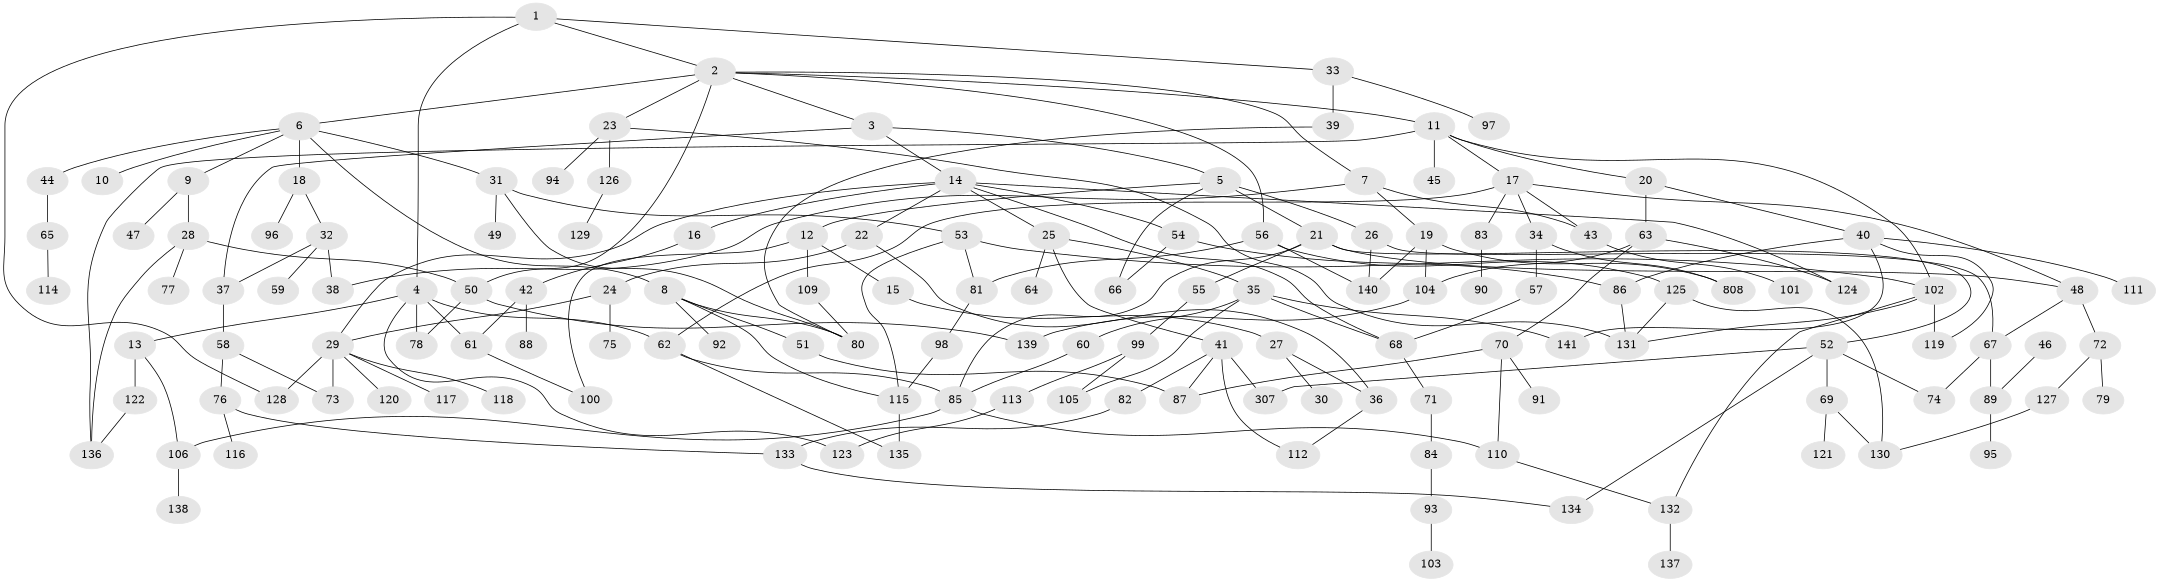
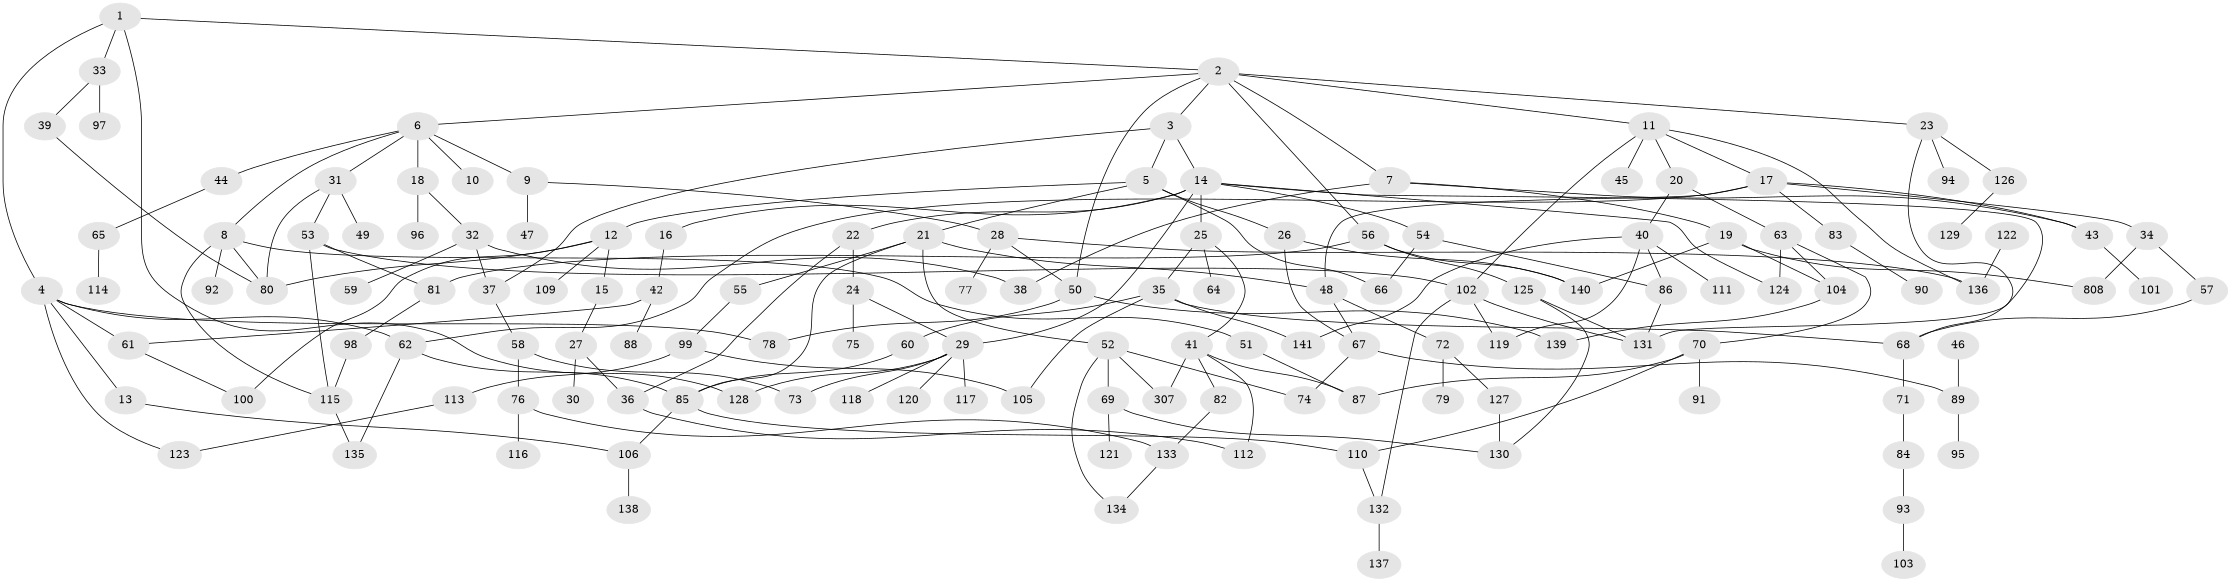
edge "109" -- "80": now "12" -- "80"
edge "13" -- "122": removed
